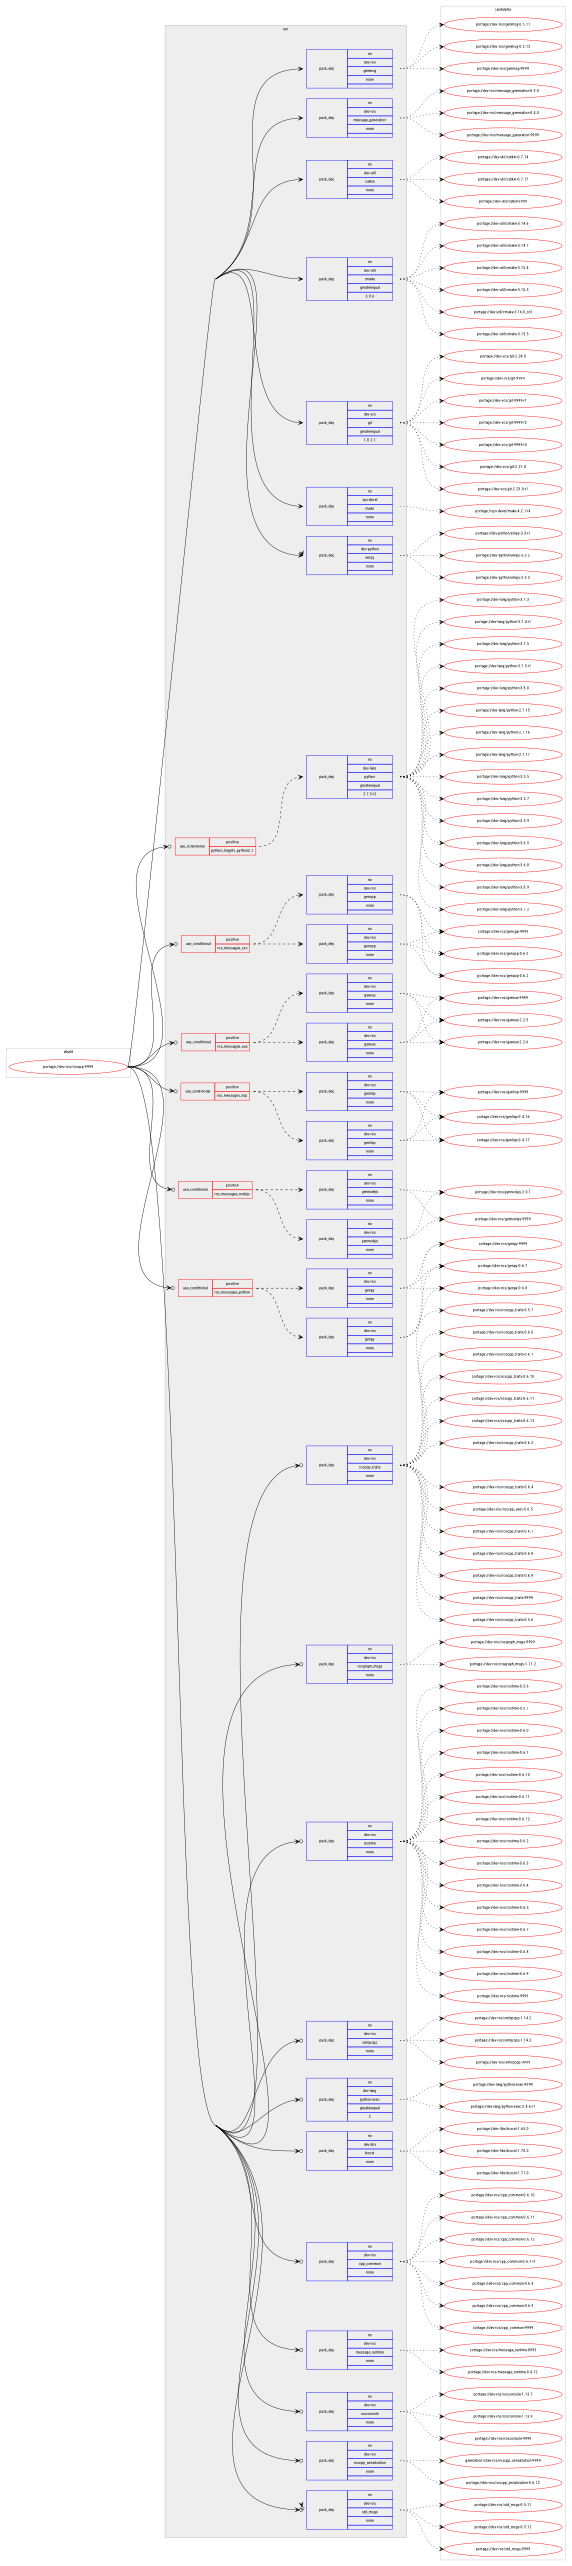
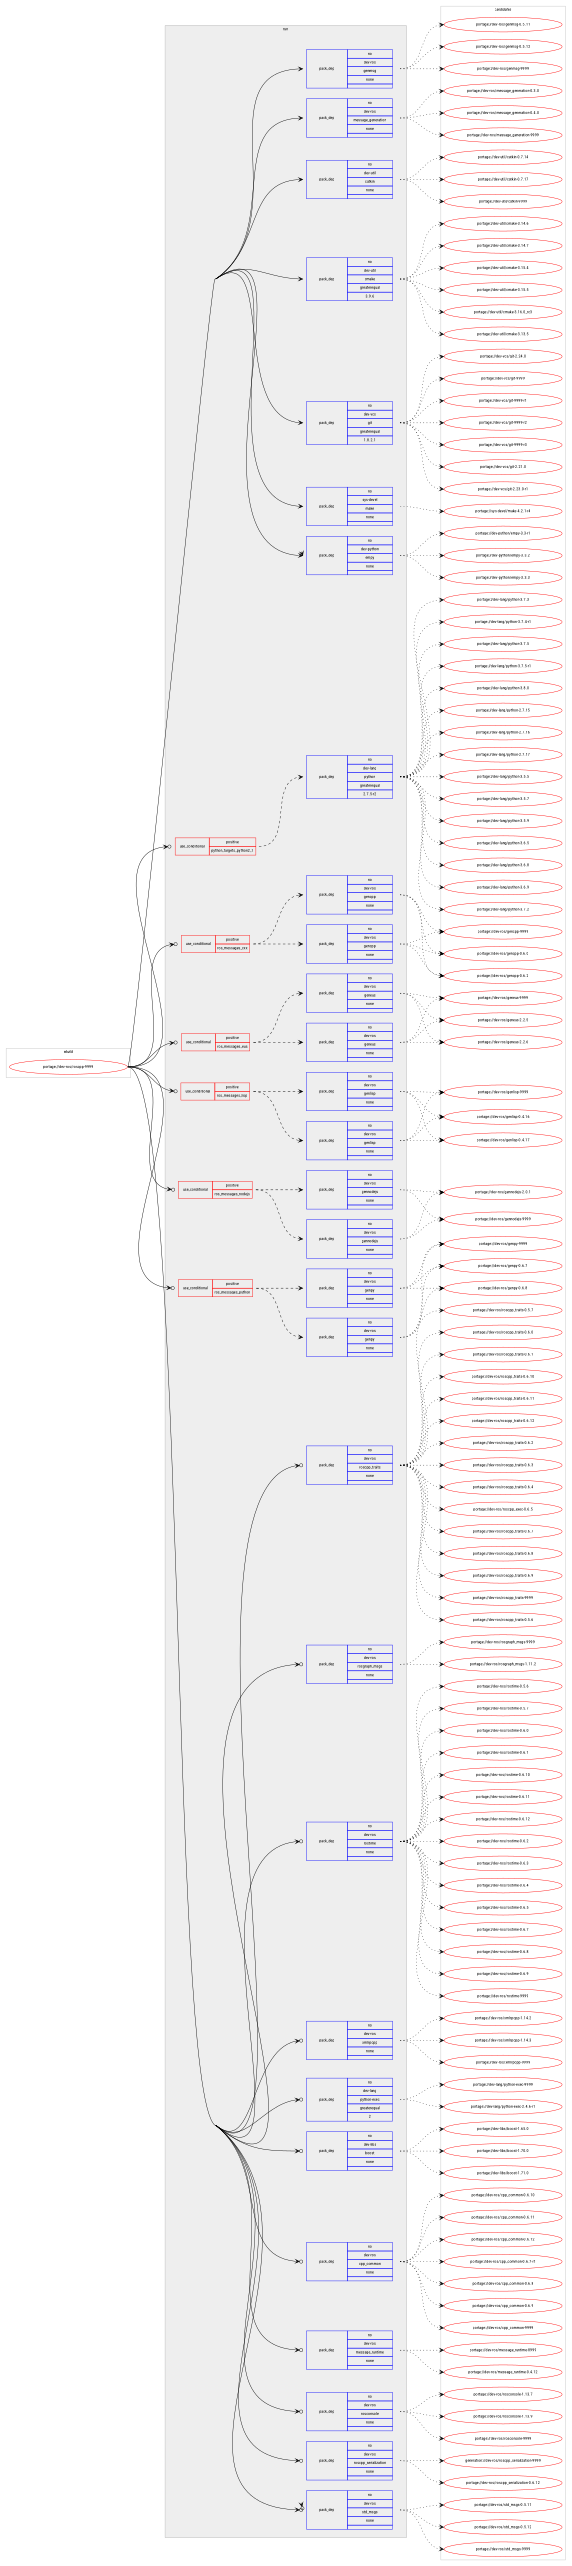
node "portage://dev-ros/roscpp_traits-0.6.3": added
